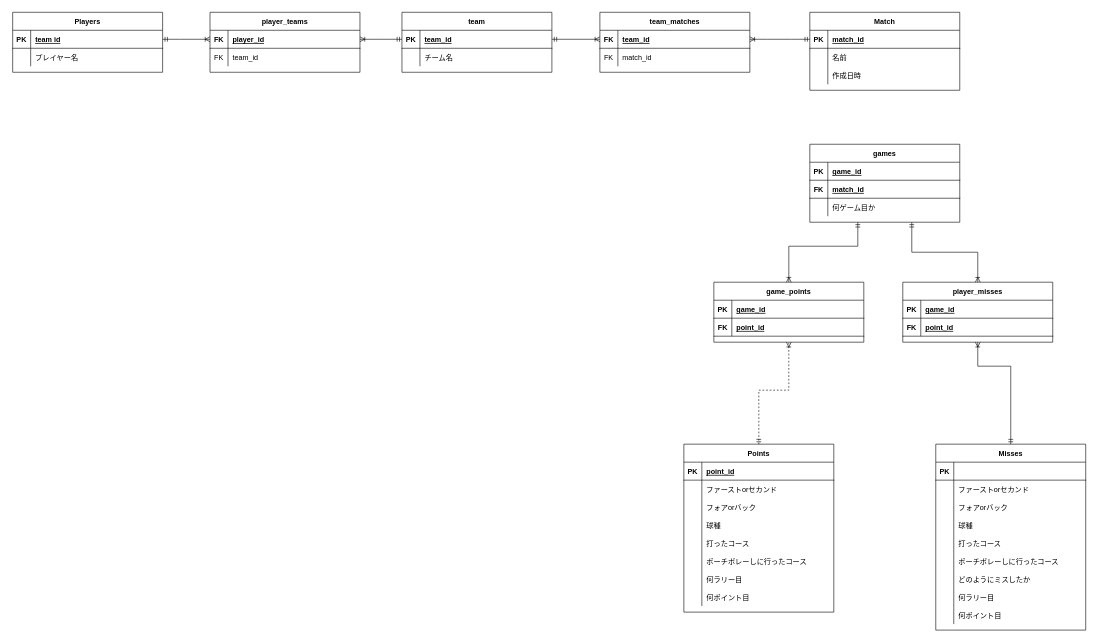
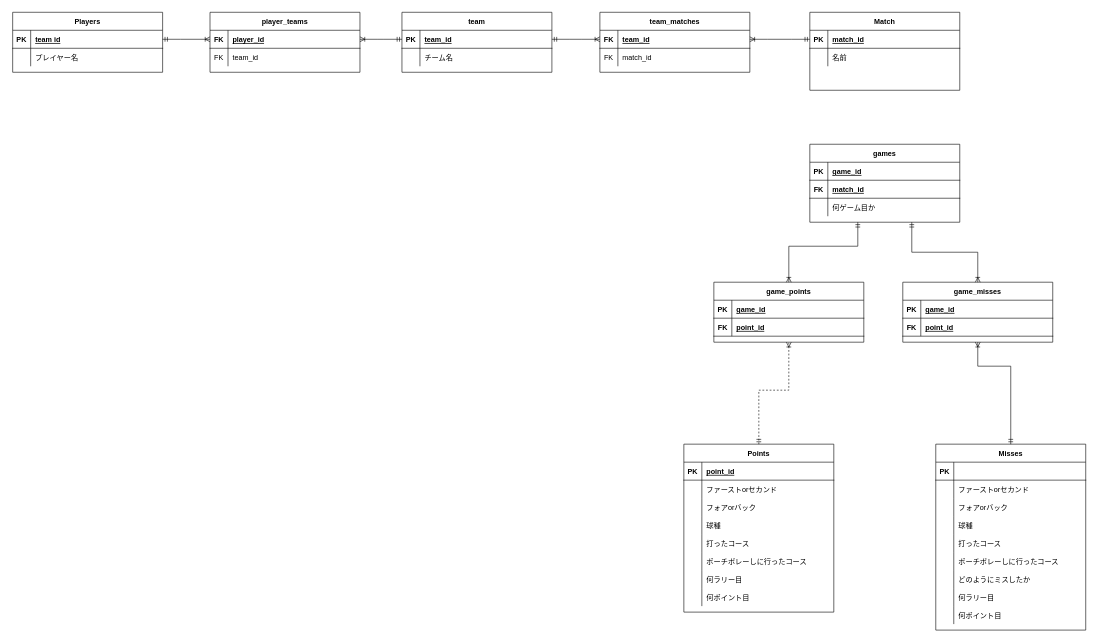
node "作成日時": removed
node "player_misses": label "player_misses" -> "game_misses"
